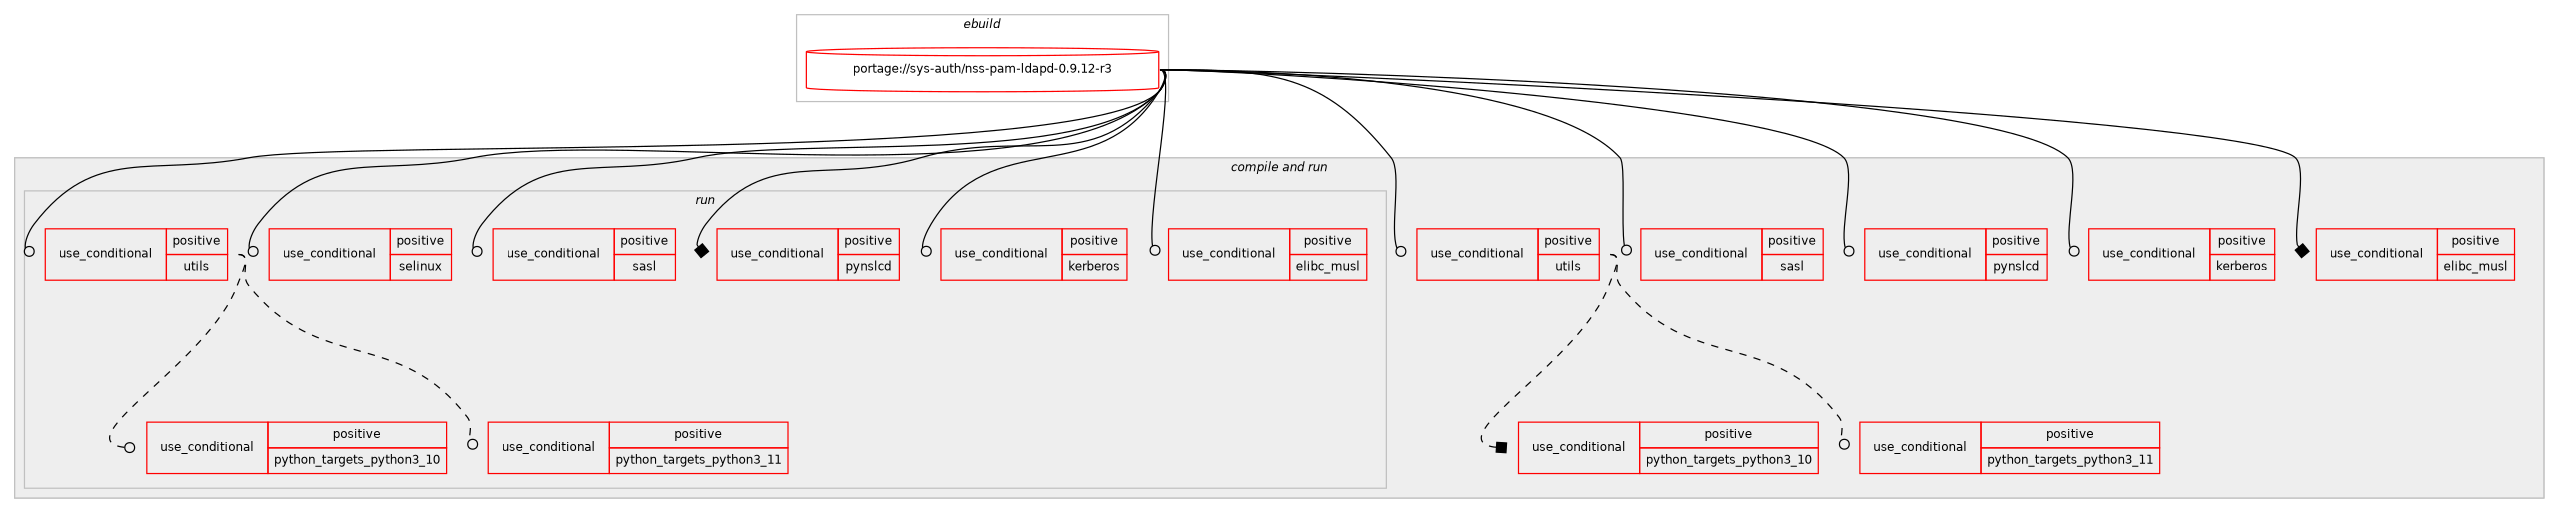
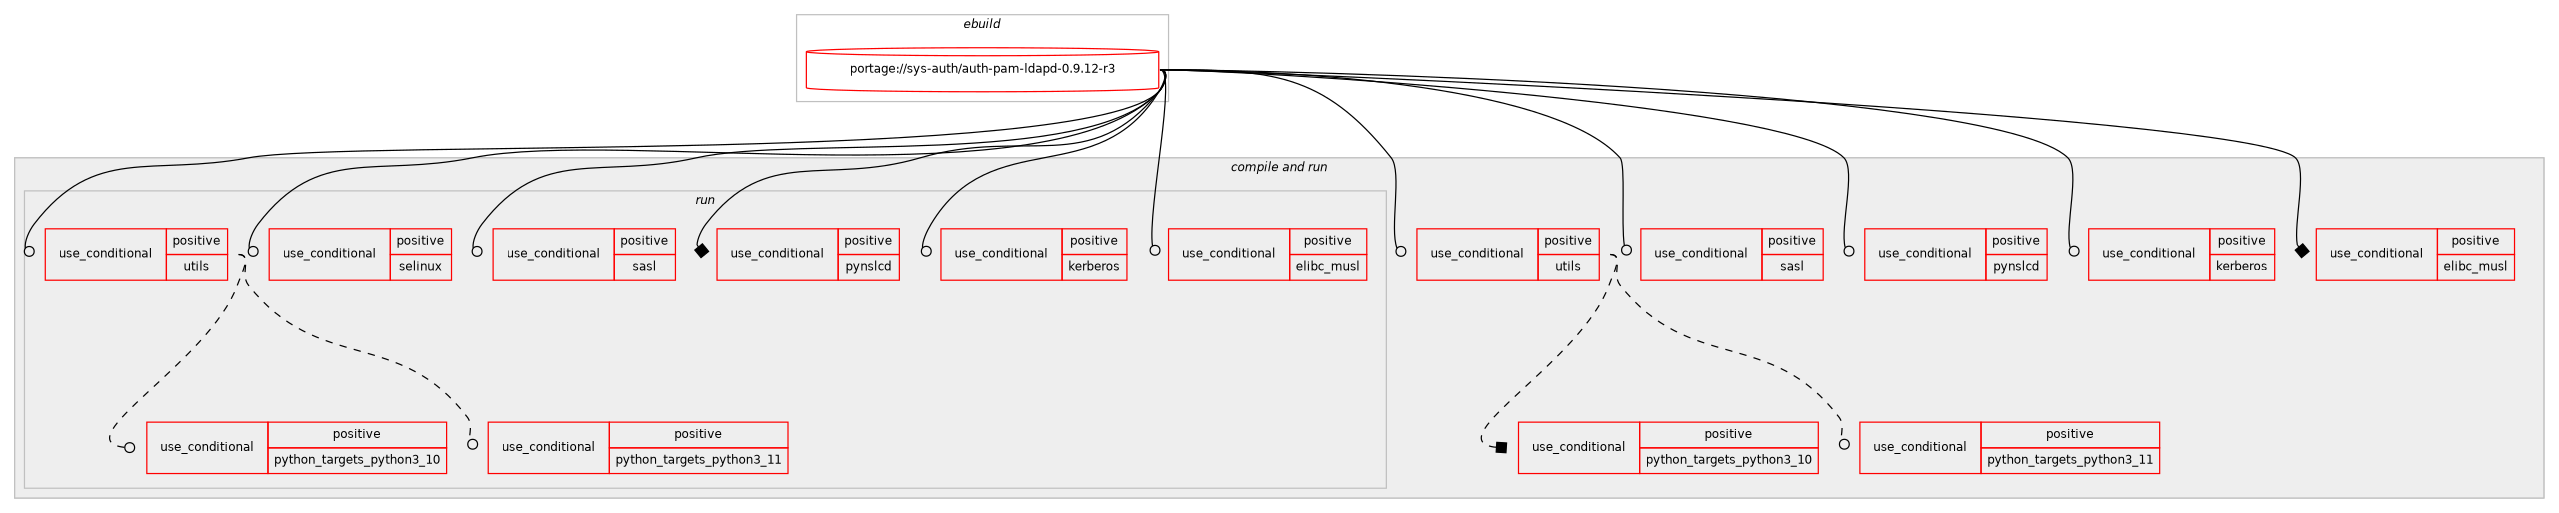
node "portage://sys-auth/nss-pam-ldapd-0.9.12-r3": label "portage://sys-auth/nss-pam-ldapd-0.9.12-r3" -> "portage://sys-auth/auth-pam-ldapd-0.9.12-r3"
